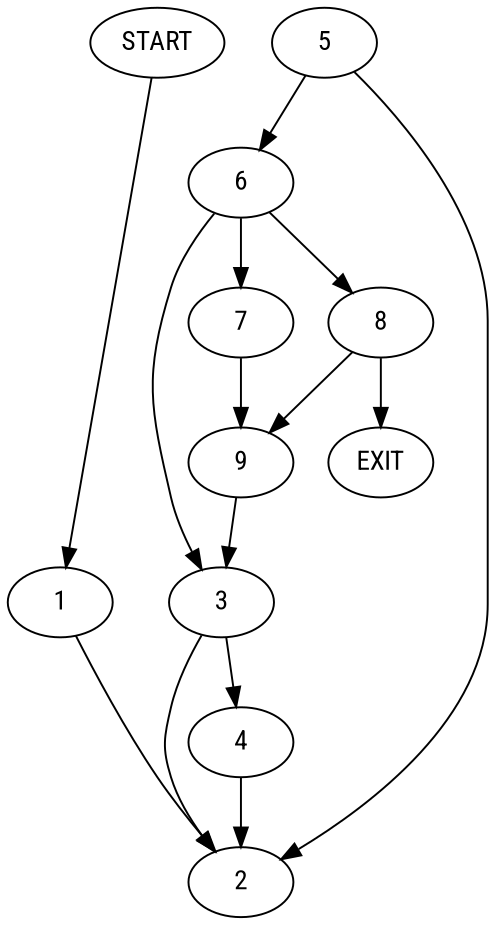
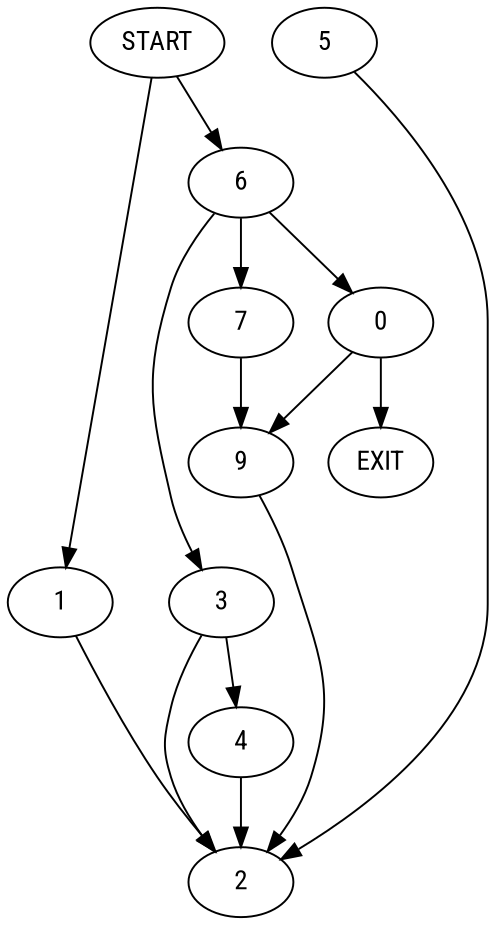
edge "5" -> "6": now "START" -> "6"
node "8": label "8" -> "0"
edge "9" -> "3": now "9" -> "2"
